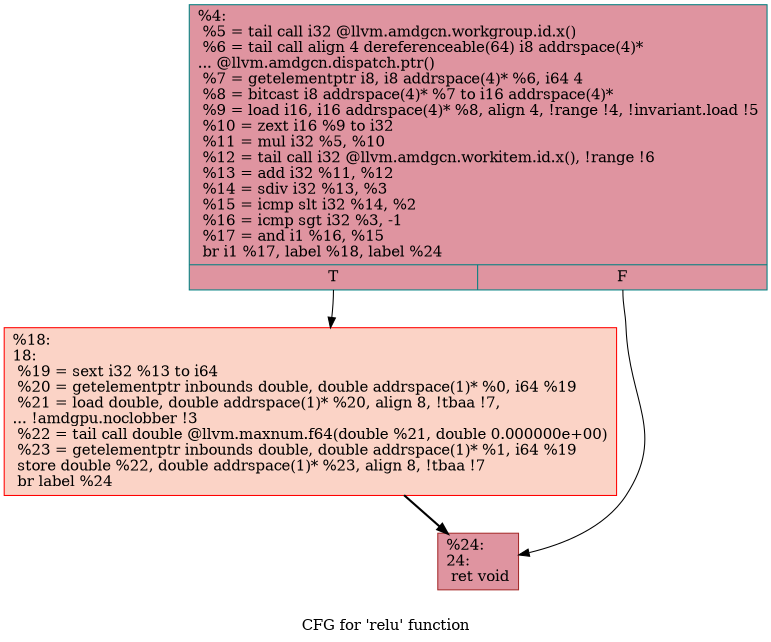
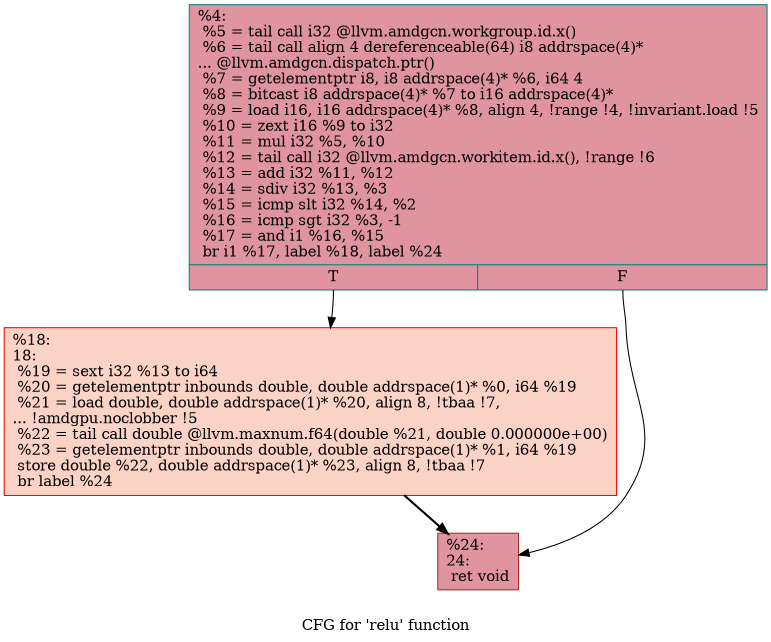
node "%18:": text "... !amdgpu.noclobber !3" -> "... !amdgpu.noclobber !5"
